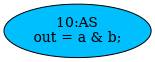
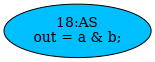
node "10:AS out = a & b;": label "10:AS out = a & b;" -> "18:AS out = a & b;"
